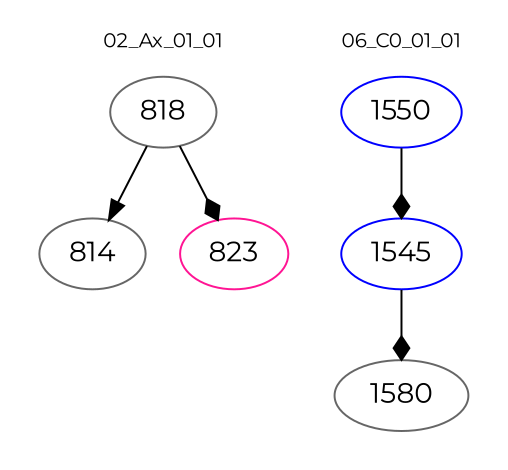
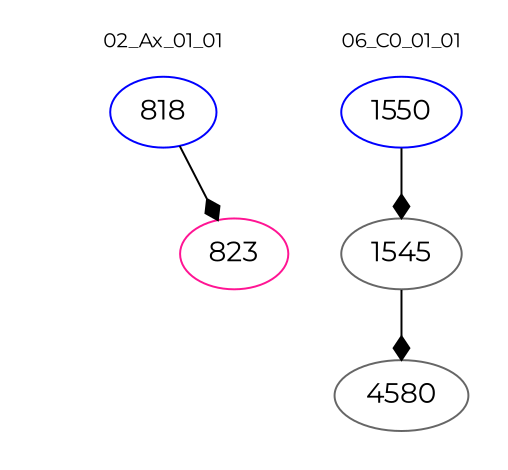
node "818": color gray40 -> blue
node "814": removed
node "1545": color blue -> gray40
node "1580": label "1580" -> "4580"
